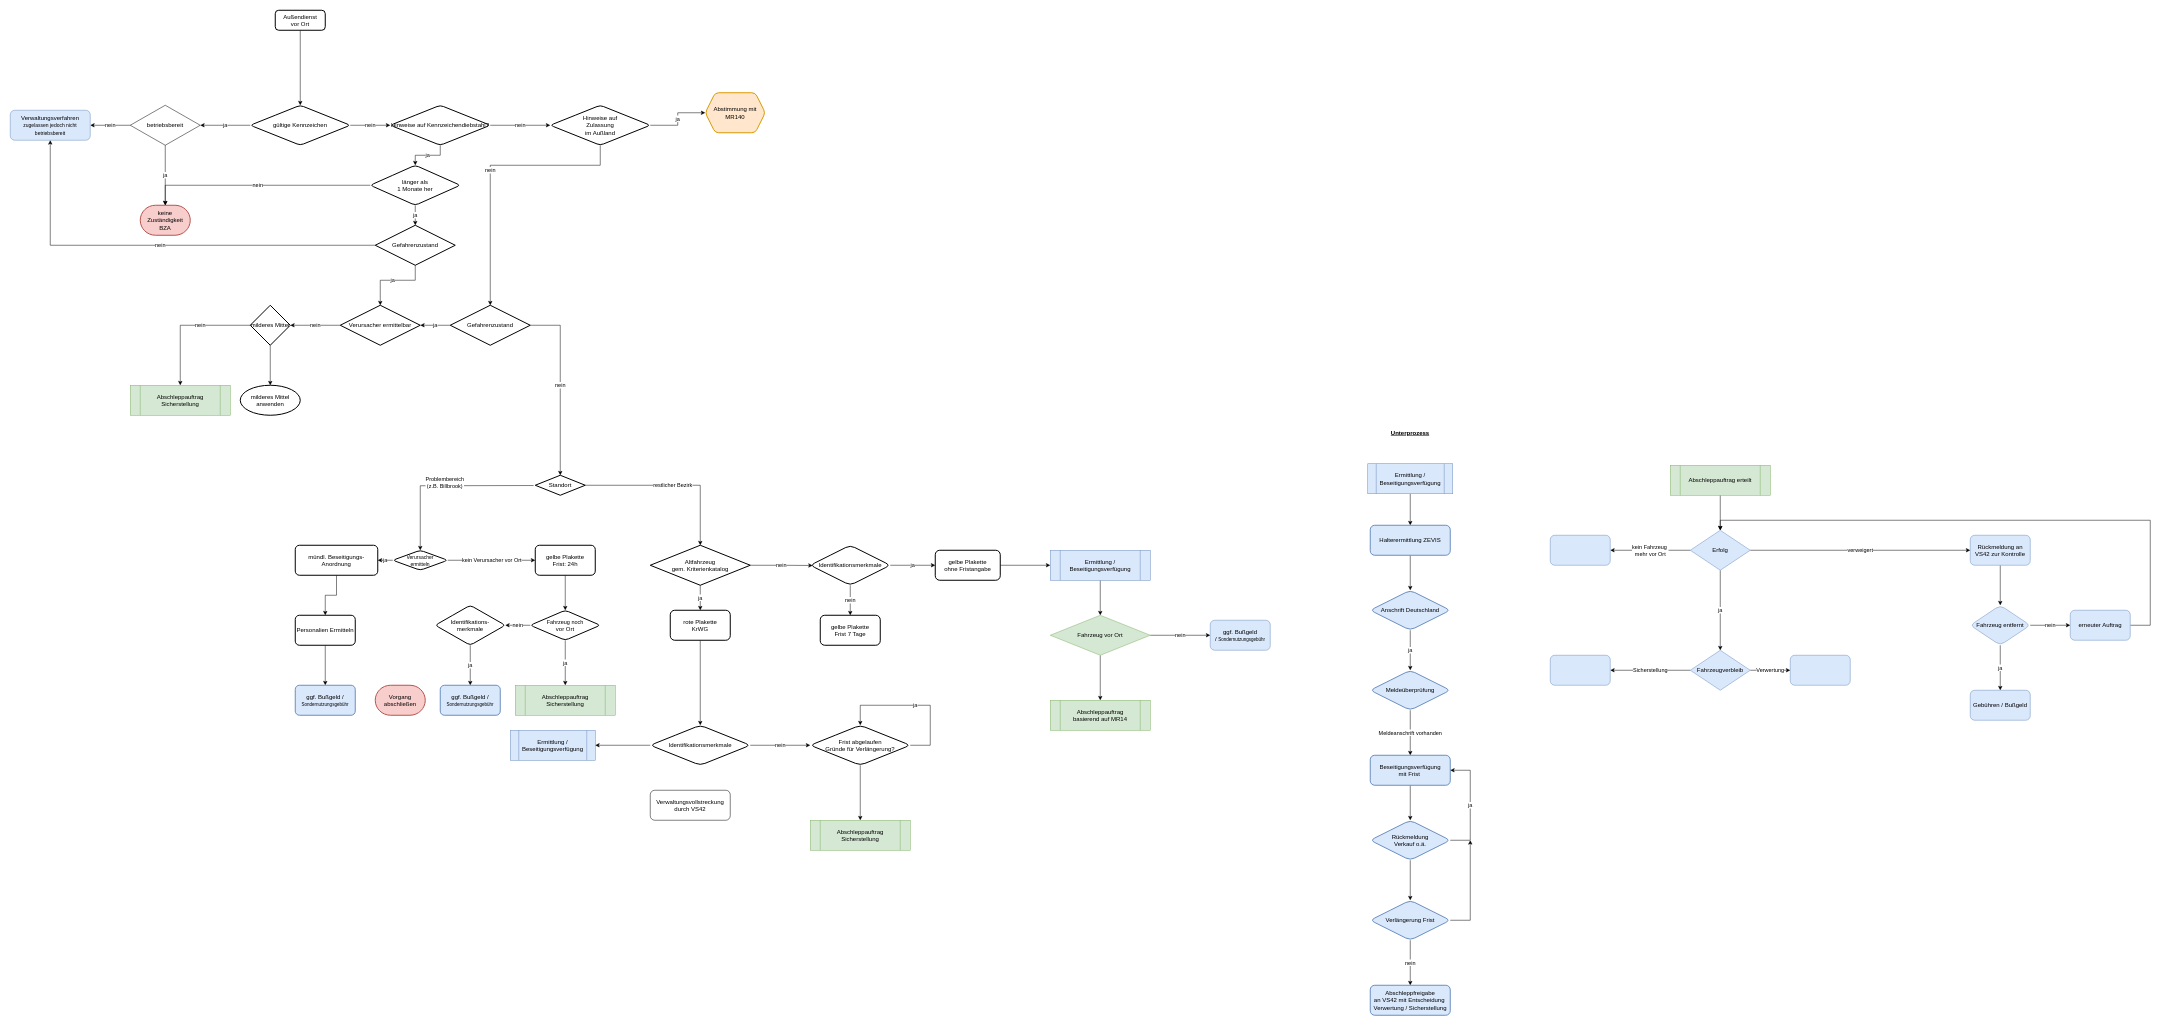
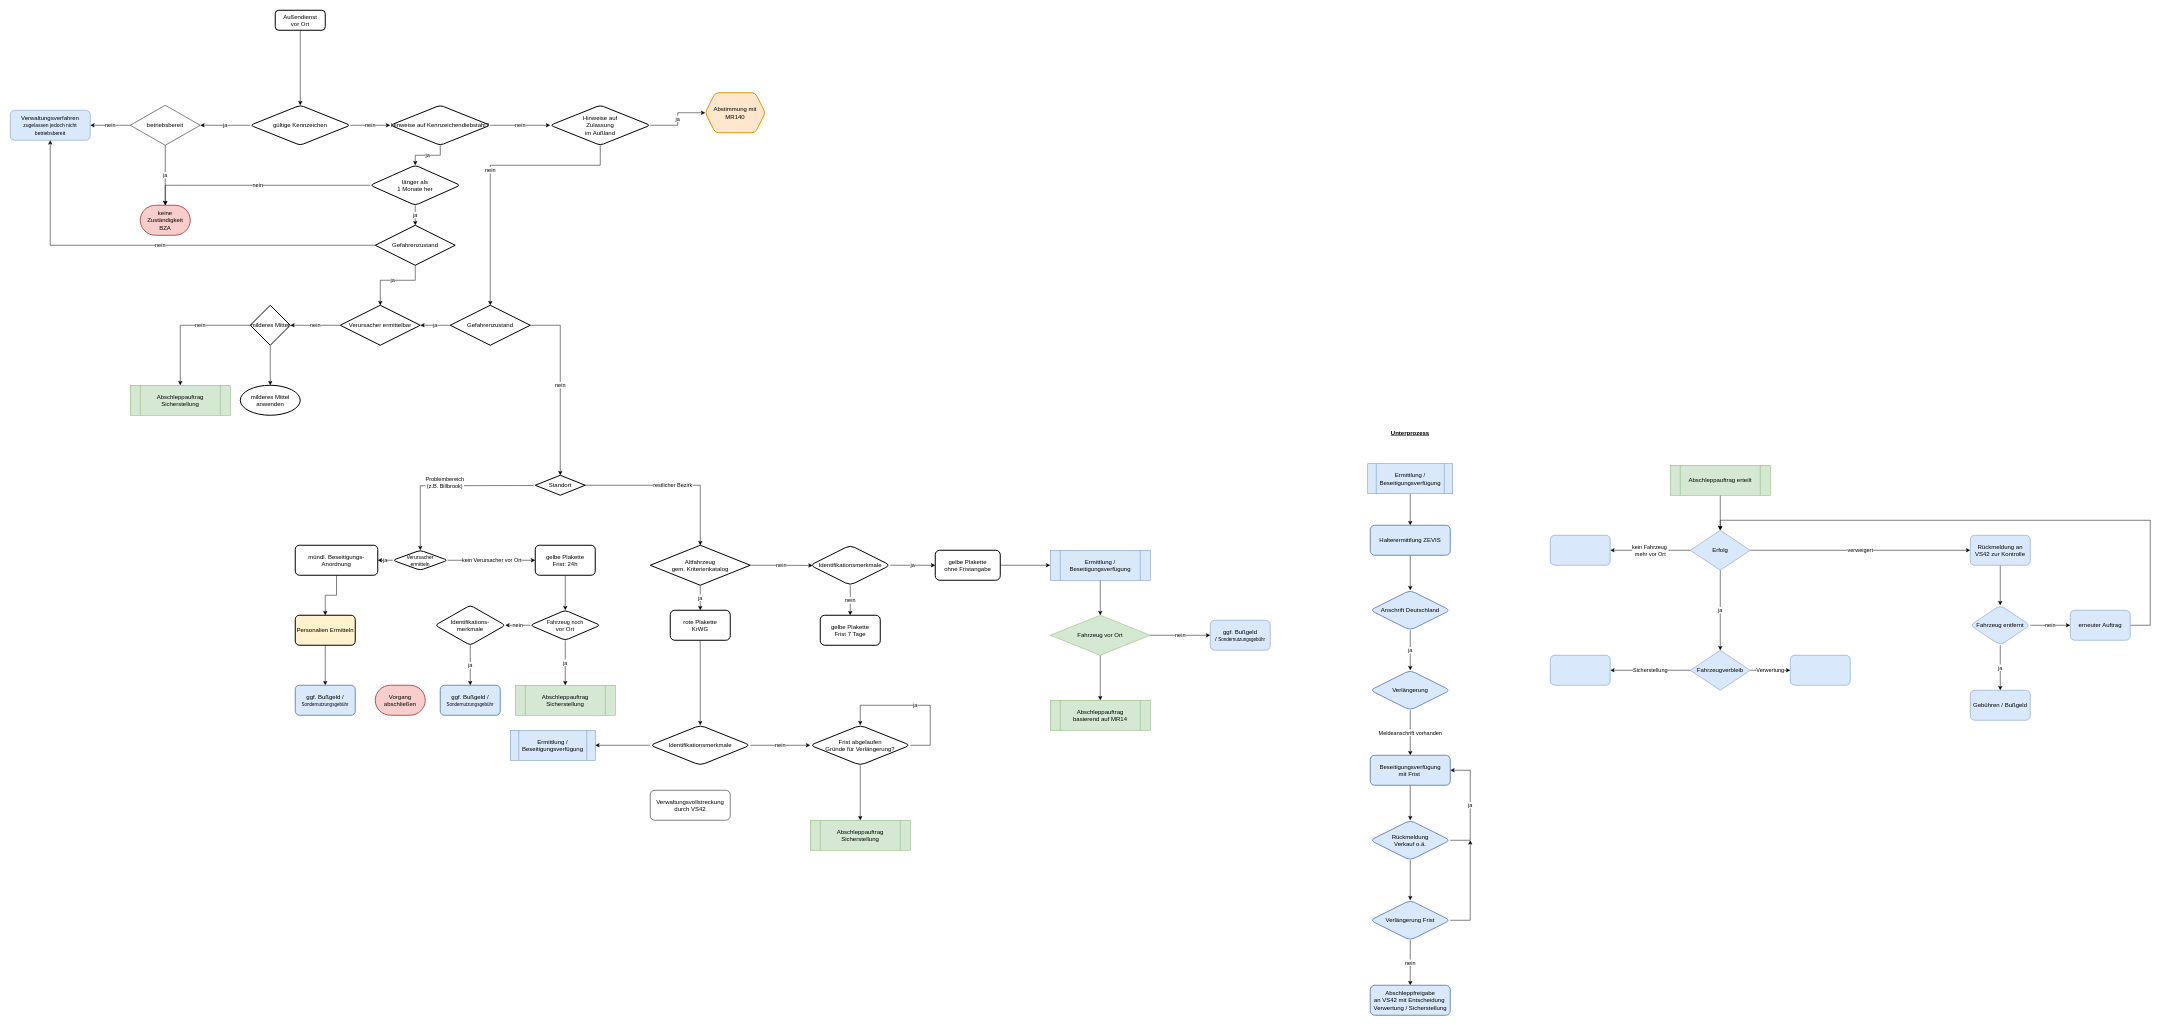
node "Personalien Ermitteln": fillcolor #ffffff -> #fff2cc
node "Meldeüberprüfung": label "Meldeüberprüfung" -> "Verlängerung"
